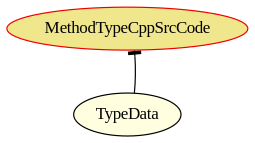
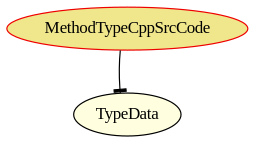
edge "TypeData" -> "MethodTypeCppSrcCode": reversed
